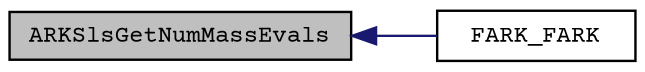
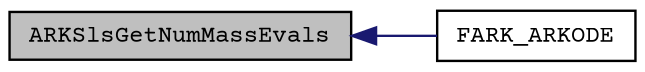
node "FARK_FARK": label "FARK_FARK" -> "FARK_ARKODE"
